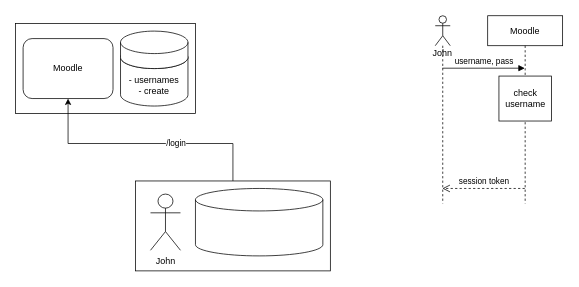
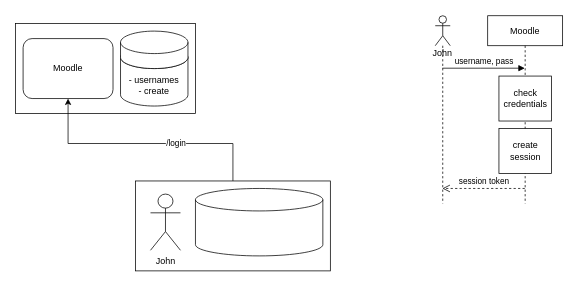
node "check username": label "check username" -> "check credentials"
node "create session": added
